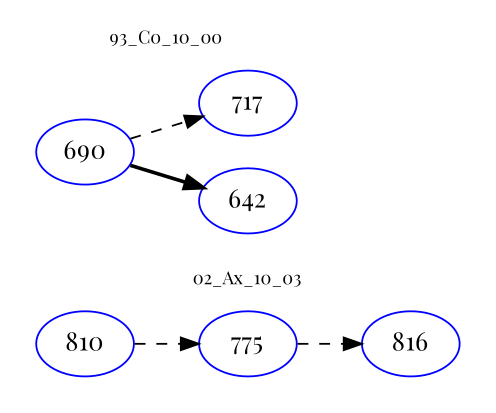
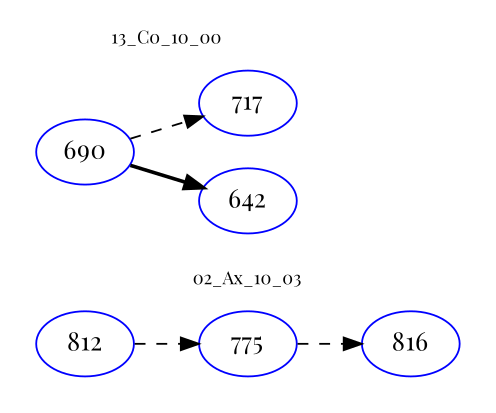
cluster "93_C0_10_00": label "93_C0_10_00" -> "13_C0_10_00"
node "810": label "810" -> "812"
